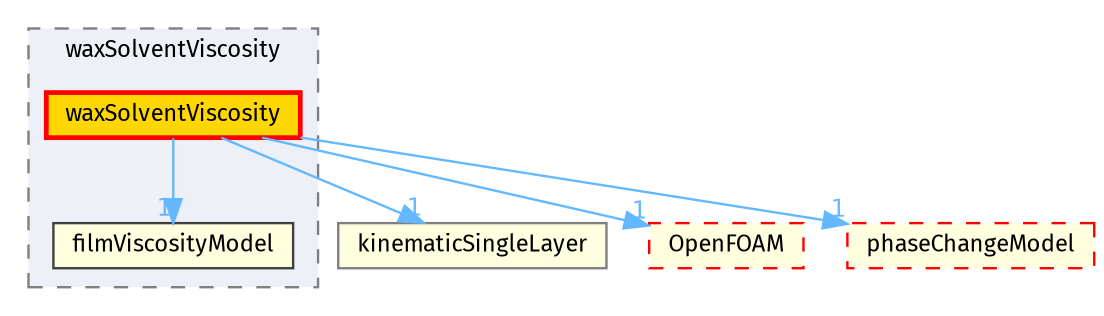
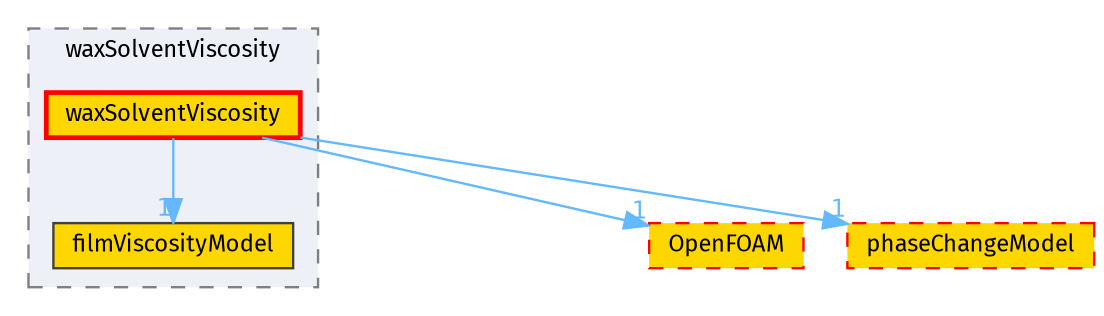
node "filmViscosityModel": fillcolor lightyellow -> gold
node "kinematicSingleLayer": removed
node "OpenFOAM": fillcolor lightyellow -> gold
node "phaseChangeModel": fillcolor lightyellow -> gold
